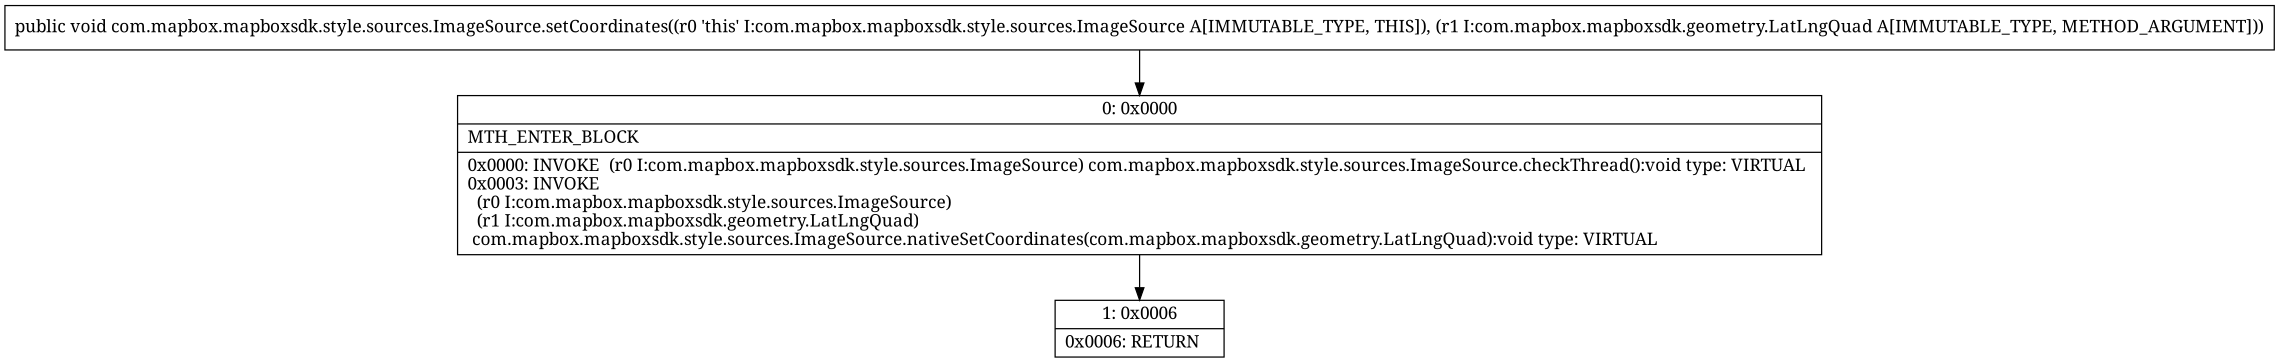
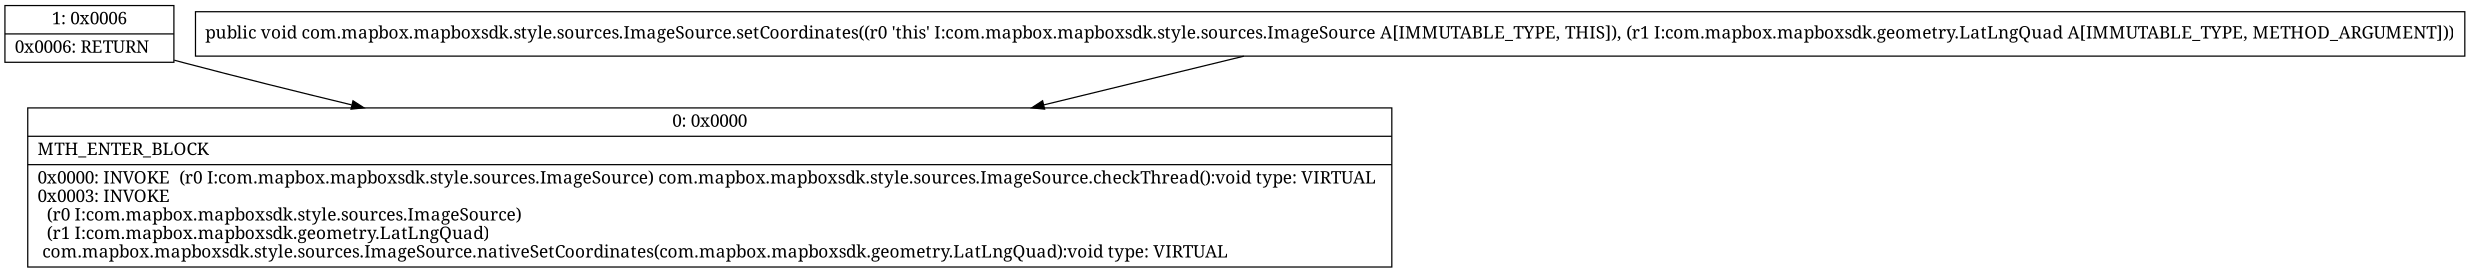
edge "0: 0x0000" -> "1: 0x0006": reversed
